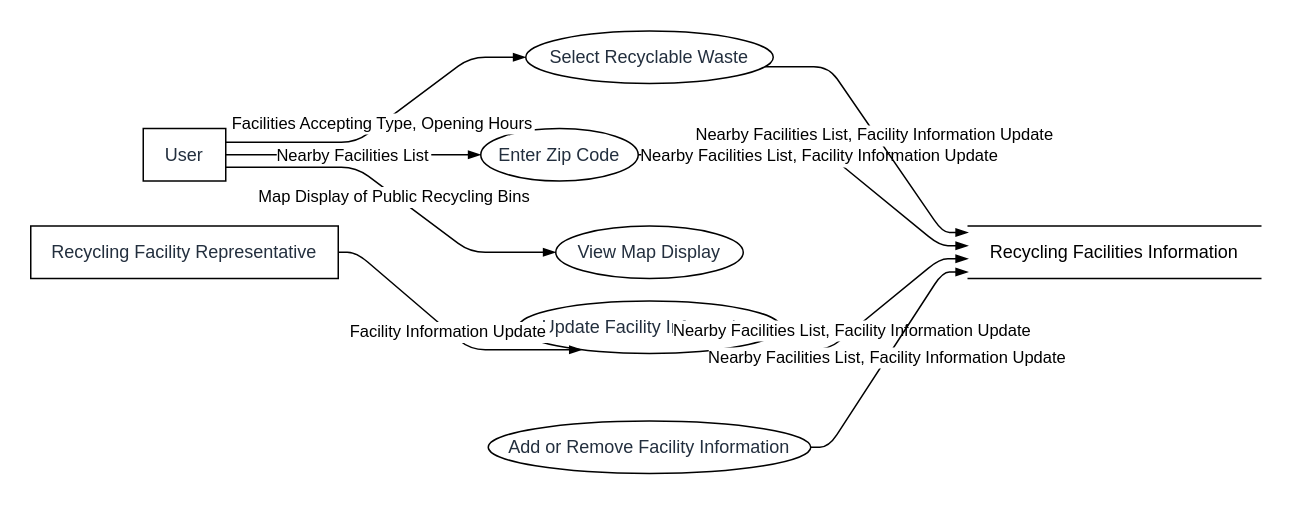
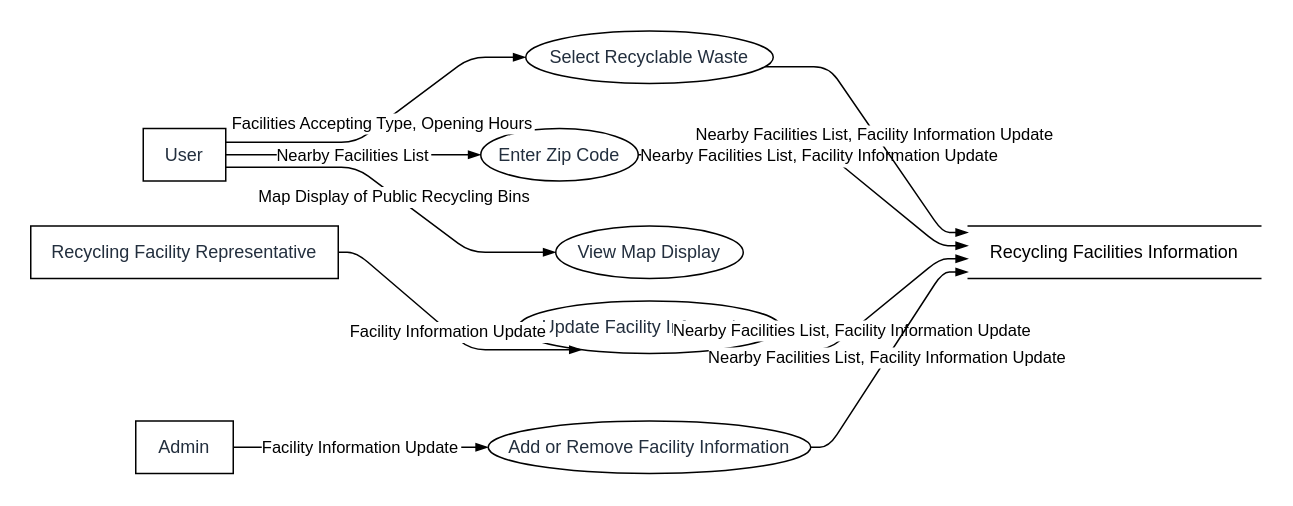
node "Admin": added
edge "Admin" -> "Add or Remove Facility Information": added, label "Facility Information Update"
